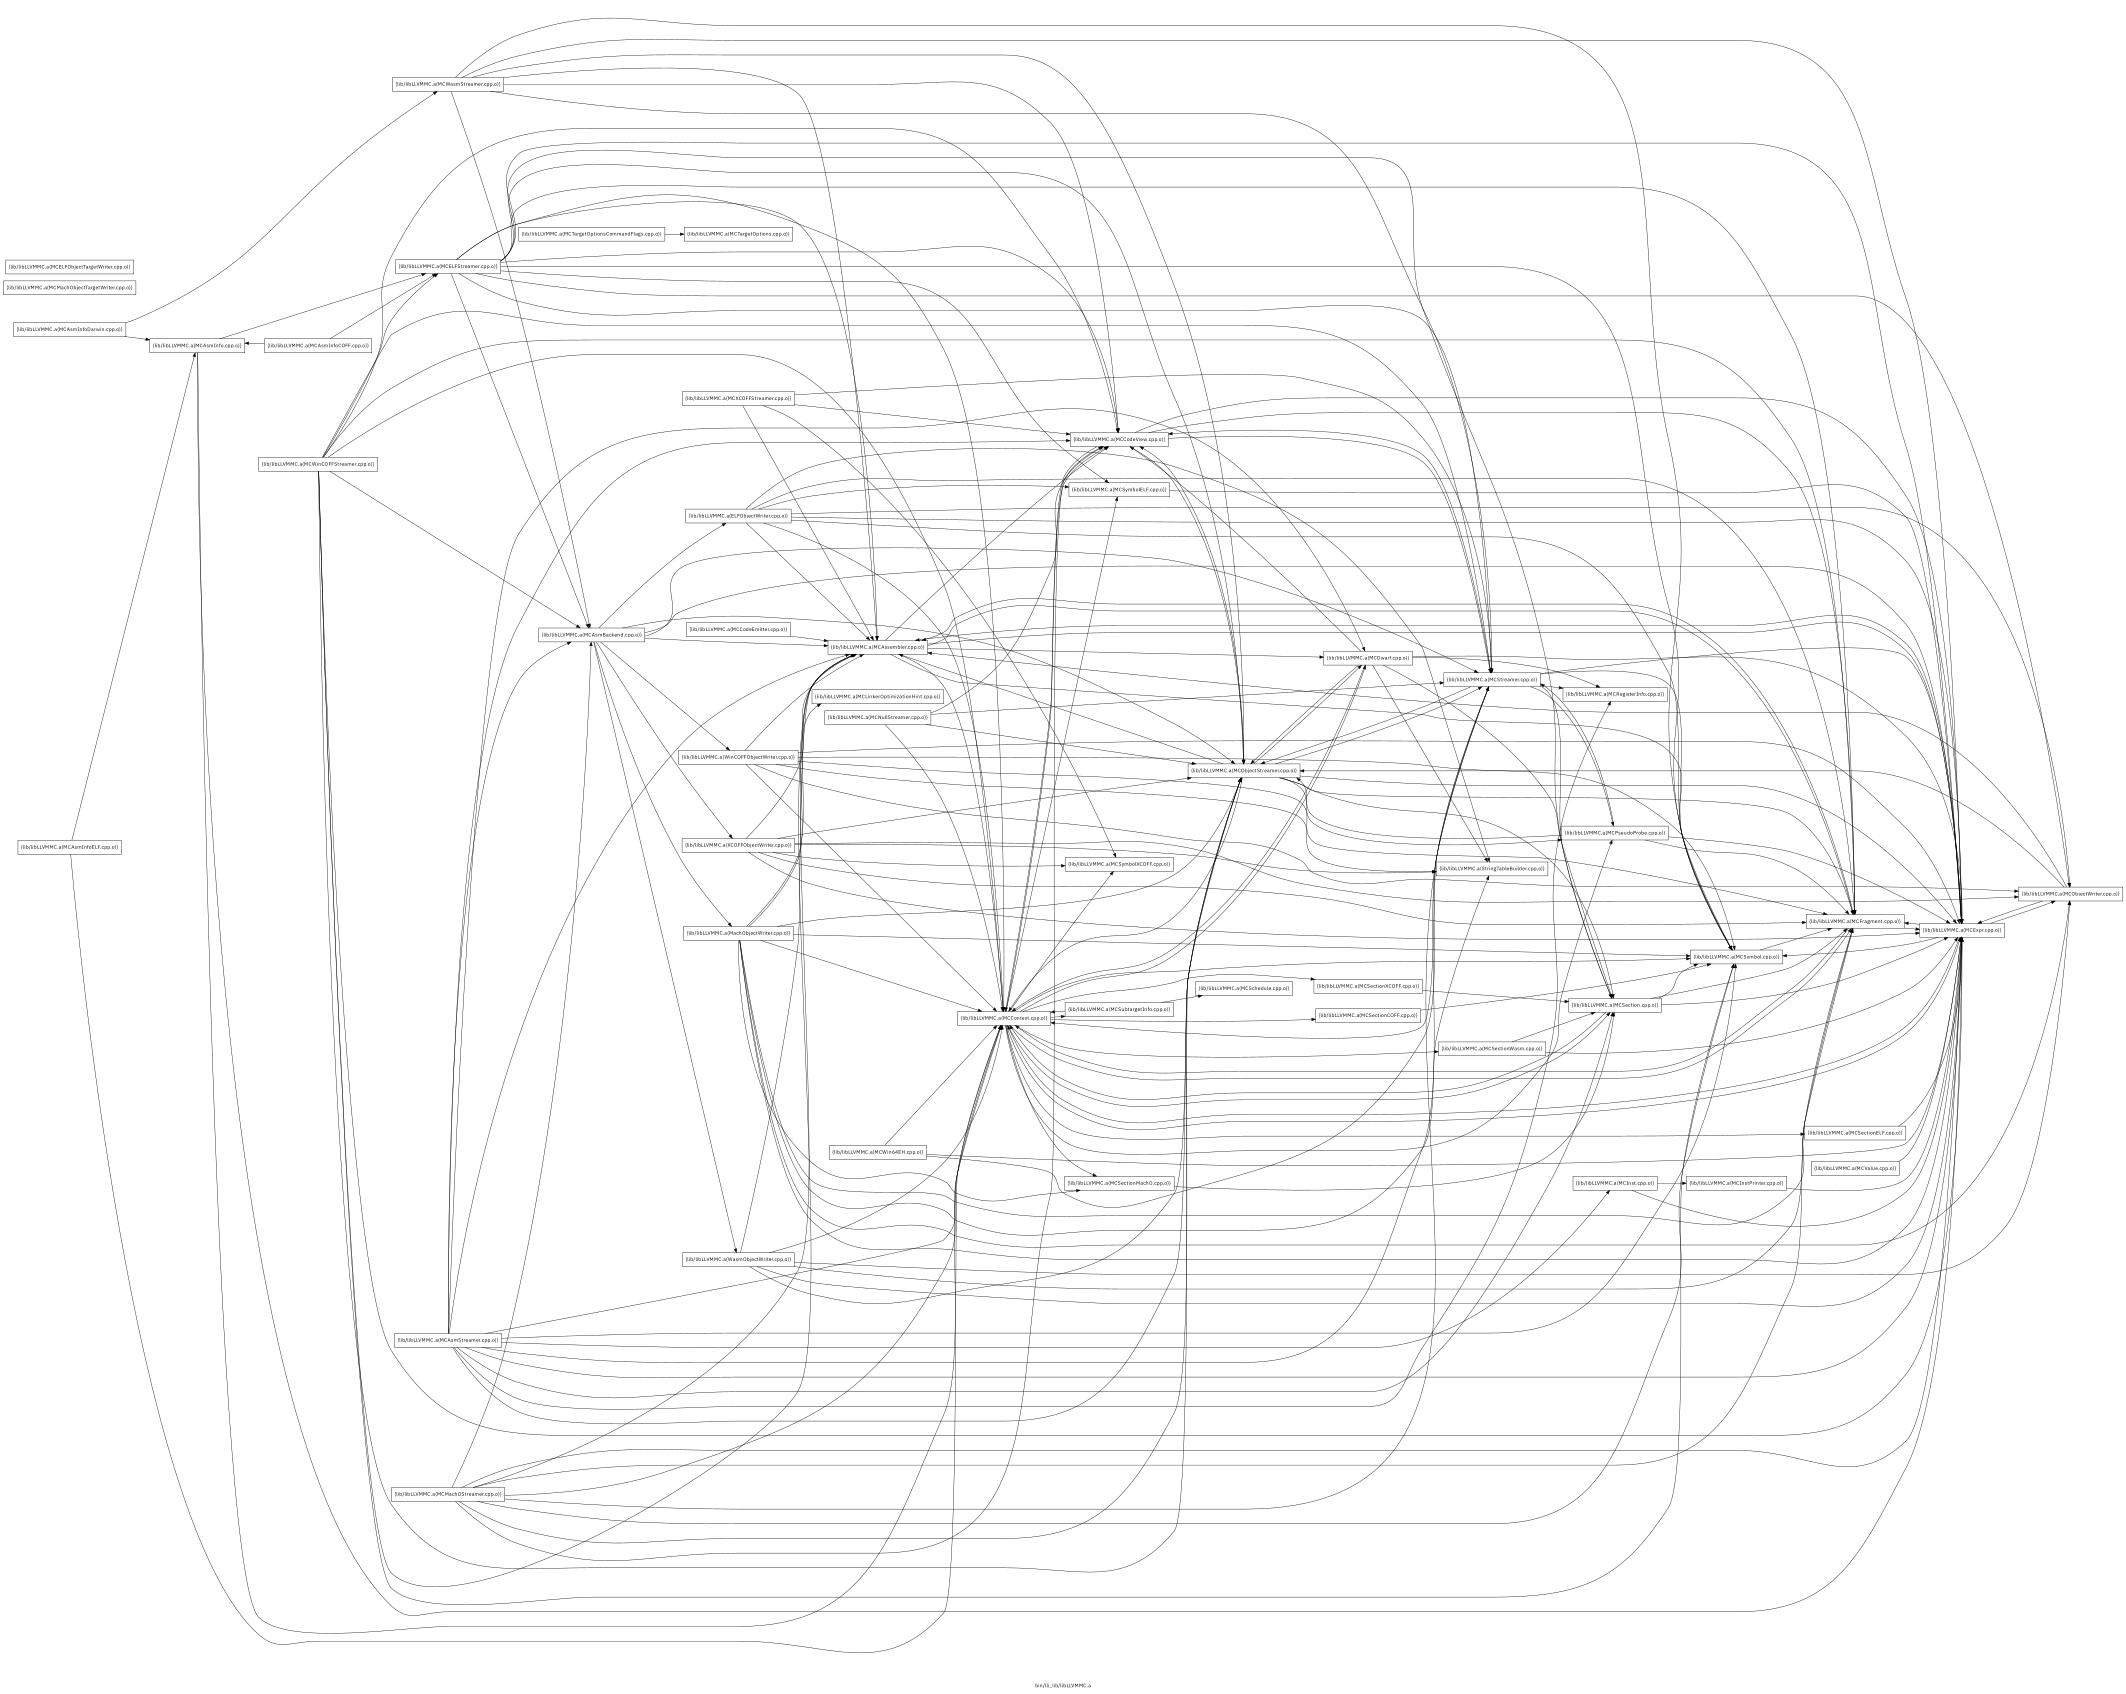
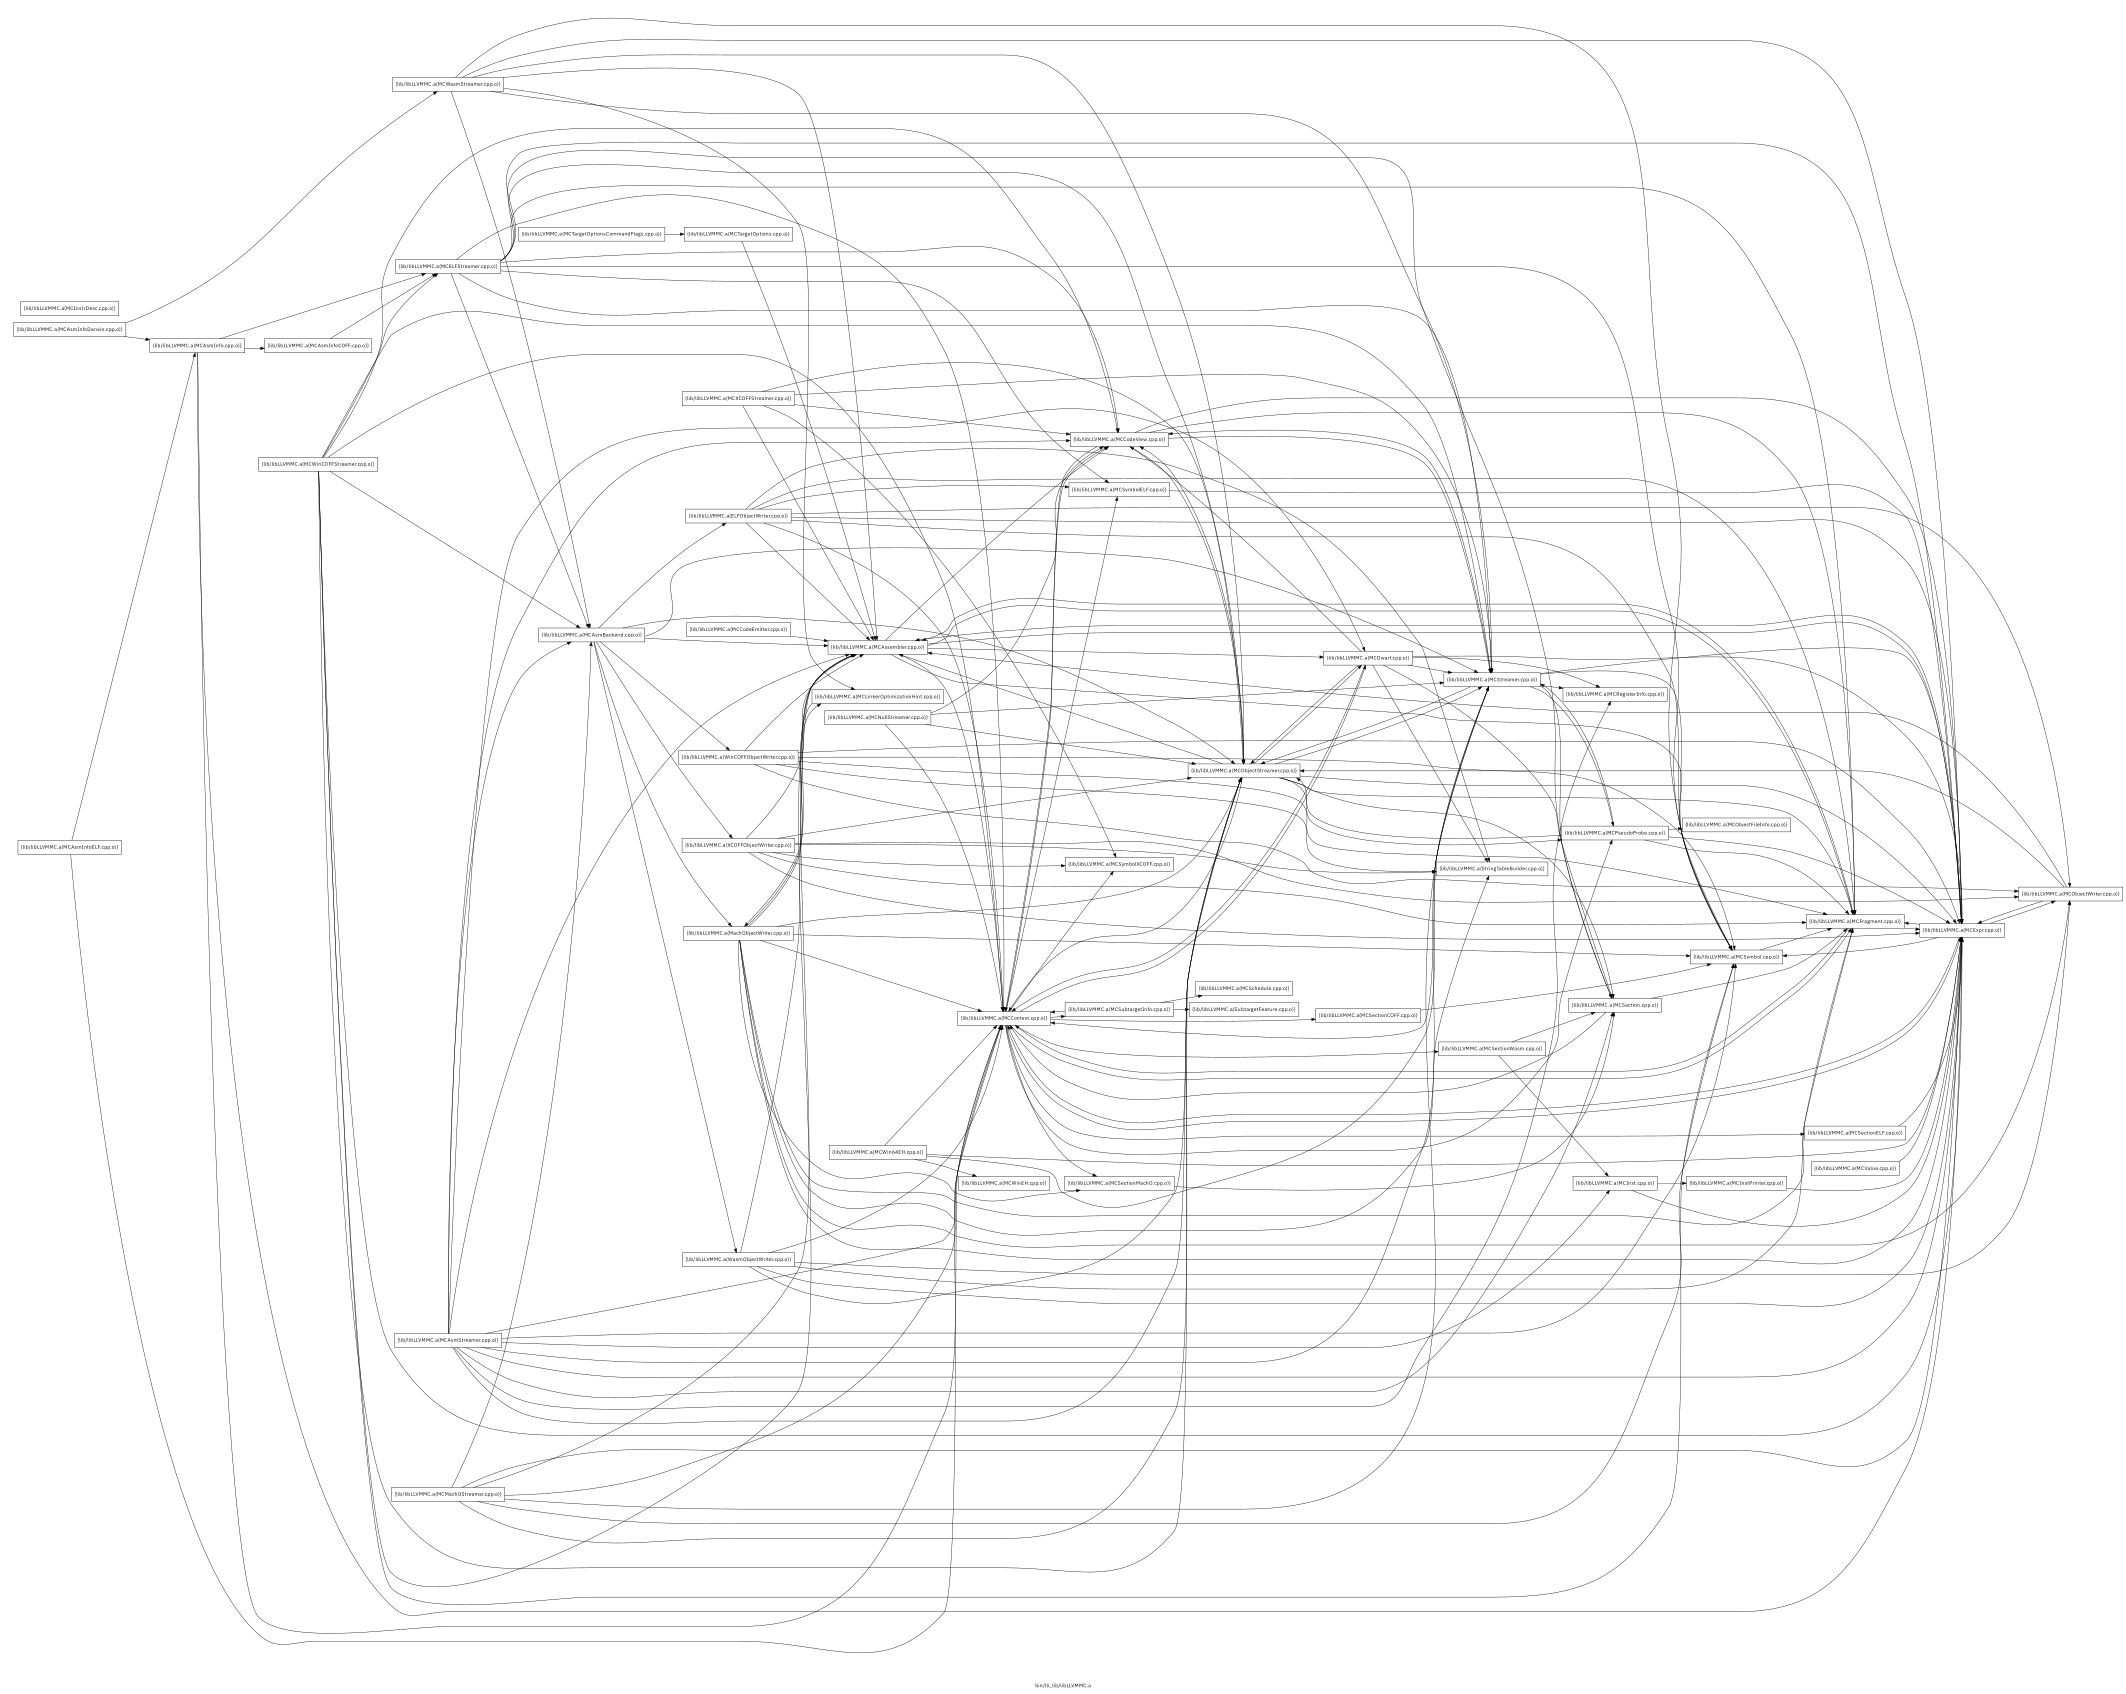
edge "{lib/libLLVMMC.a(MCWasmStreamer.cpp.o)}" -> "{lib/libLLVMMC.a(MCCodeView.cpp.o)}": now "{lib/libLLVMMC.a(MCWasmStreamer.cpp.o)}" -> "{lib/libLLVMMC.a(MCLinkerOptimizationHint.cpp.o)}"
edge "{lib/libLLVMMC.a(MCELFStreamer.cpp.o)}" -> "{lib/libLLVMMC.a(MCAssembler.cpp.o)}": now "{lib/libLLVMMC.a(MCTargetOptions.cpp.o)}" -> "{lib/libLLVMMC.a(MCAssembler.cpp.o)}"
node "{lib/libLLVMMC.a(MCELFObjectTargetWriter.cpp.o)}": removed
node "{lib/libLLVMMC.a(MCMachObjectTargetWriter.cpp.o)}": removed
edge "{lib/libLLVMMC.a(MCELFStreamer.cpp.o)}" -> "{lib/libLLVMMC.a(MCObjectWriter.cpp.o)}": removed
node "{lib/libLLVMMC.a(MCInstrDesc.cpp.o)}": added
edge "{lib/libLLVMMC.a(MCWinCOFFStreamer.cpp.o)}" -> "{lib/libLLVMMC.a(MCFragment.cpp.o)}": removed
edge "{lib/libLLVMMC.a(MCAsmInfoCOFF.cpp.o)}" -> "{lib/libLLVMMC.a(MCAsmInfo.cpp.o)}": reversed
edge "{lib/libLLVMMC.a(MCXCOFFStreamer.cpp.o)}" -> "{lib/libLLVMMC.a(MCObjectStreamer.cpp.o)}": added
edge "{lib/libLLVMMC.a(MCAsmBackend.cpp.o)}" -> "{lib/libLLVMMC.a(MCExpr.cpp.o)}": removed
edge "{lib/libLLVMMC.a(MCDwarf.cpp.o)}" -> "{lib/libLLVMMC.a(MCStreamer.cpp.o)}": added
edge "{lib/libLLVMMC.a(MCLinkerOptimizationHint.cpp.o)}" -> "{lib/libLLVMMC.a(MachObjectWriter.cpp.o)}": added
node "{lib/libLLVMMC.a(MCObjectFileInfo.cpp.o)}": added
edge "{lib/libLLVMMC.a(WinCOFFObjectWriter.cpp.o)}" -> "{lib/libLLVMMC.a(MCContext.cpp.o)}": removed
edge "{lib/libLLVMMC.a(MCContext.cpp.o)}" -> "{lib/libLLVMMC.a(MCSymbol.cpp.o)}": removed
edge "{lib/libLLVMMC.a(MCSection.cpp.o)}" -> "{lib/libLLVMMC.a(MCSymbol.cpp.o)}": removed
node "{lib/libLLVMMC.a(MCSectionXCOFF.cpp.o)}": removed
edge "{lib/libLLVMMC.a(MCSection.cpp.o)}" -> "{lib/libLLVMMC.a(MCExpr.cpp.o)}": removed
node "{lib/libLLVMMC.a(SubtargetFeature.cpp.o)}": added
edge "{lib/libLLVMMC.a(MCSectionWasm.cpp.o)}" -> "{lib/libLLVMMC.a(MCExpr.cpp.o)}": now "{lib/libLLVMMC.a(MCSectionWasm.cpp.o)}" -> "{lib/libLLVMMC.a(MCInst.cpp.o)}"
edge "{lib/libLLVMMC.a(MCContext.cpp.o)}" -> "{lib/libLLVMMC.a(MCSection.cpp.o)}": removed
node "{lib/libLLVMMC.a(MCWinEH.cpp.o)}": added
edge "{lib/libLLVMMC.a(MCMachOStreamer.cpp.o)}" -> "{lib/libLLVMMC.a(MCCodeView.cpp.o)}": removed
edge "{lib/libLLVMMC.a(MCMachOStreamer.cpp.o)}" -> "{lib/libLLVMMC.a(MCFragment.cpp.o)}": removed
